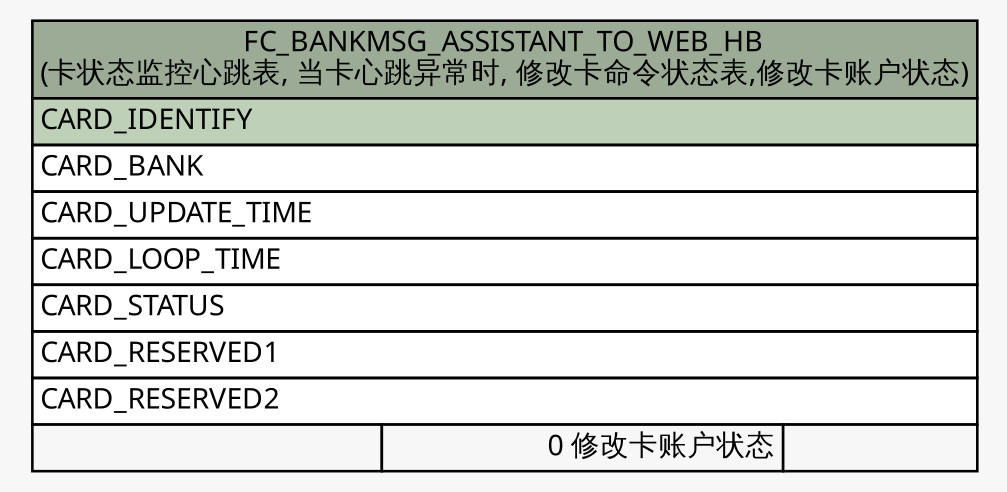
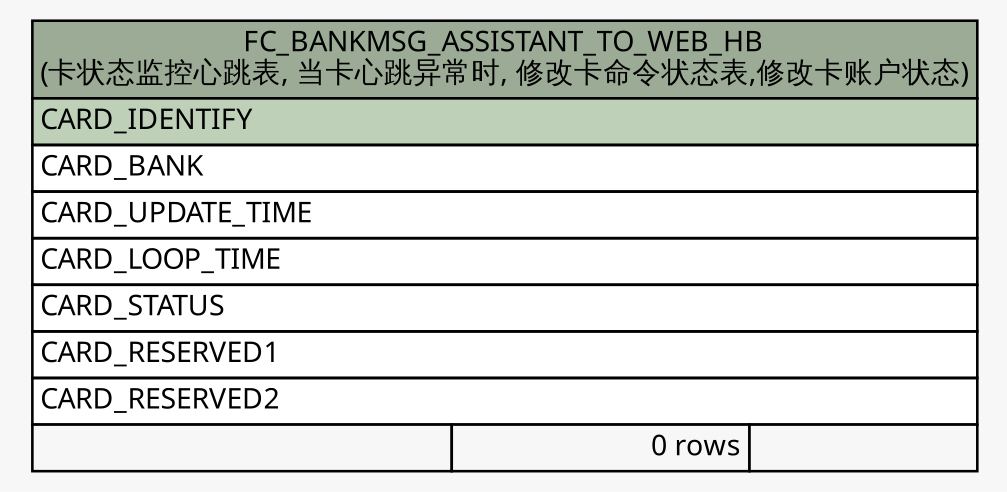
node "FC_BANKMSG_ASSISTANT_TO_WEB_HB": text "0 修改卡账户状态" -> "0 rows"
